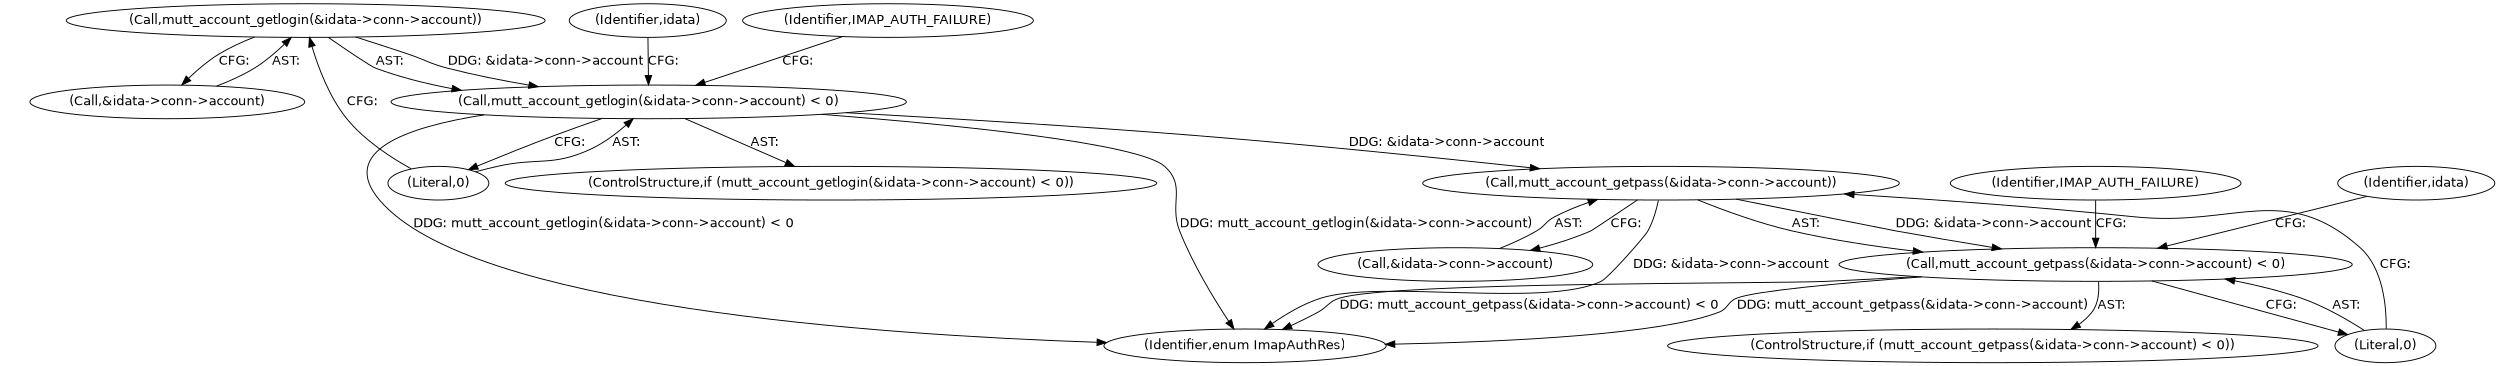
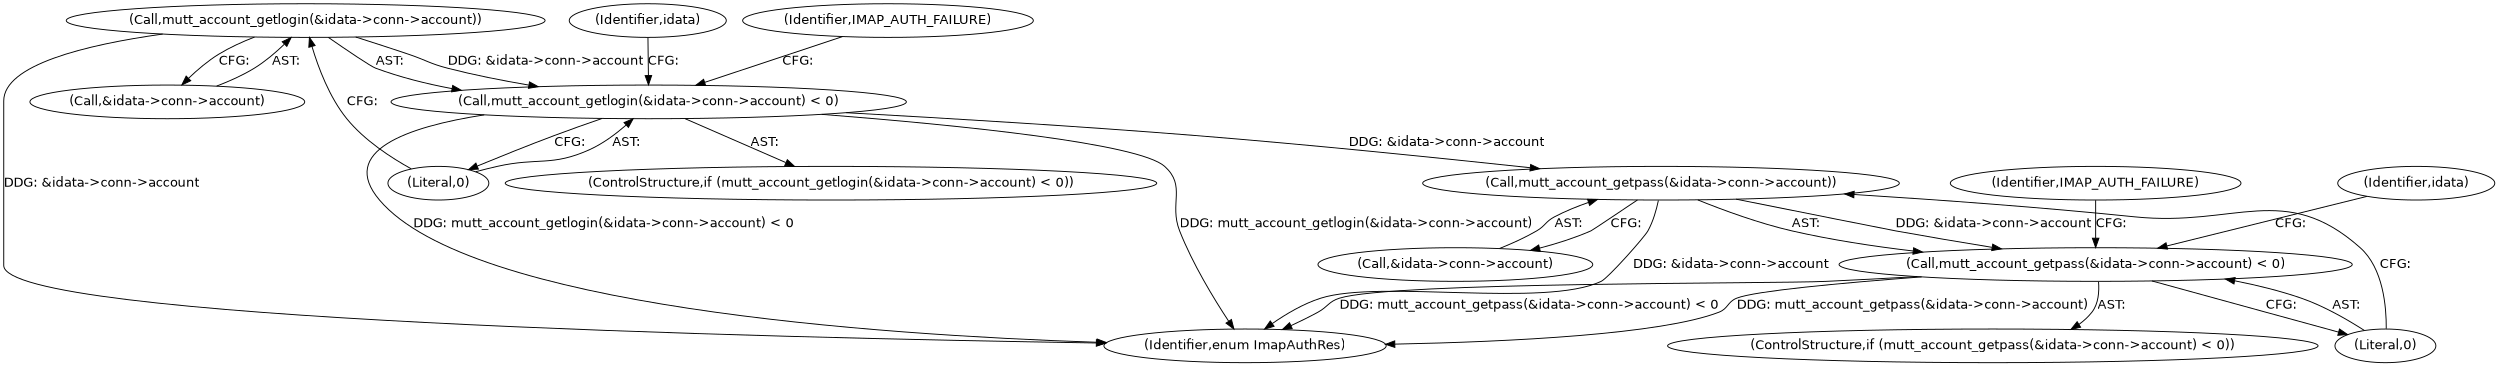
edge "(Call,mutt_account_getlogin(&idata->conn->account))" -> "(Identifier,enum ImapAuthRes)": added, label "DDG: &idata->conn->account"
